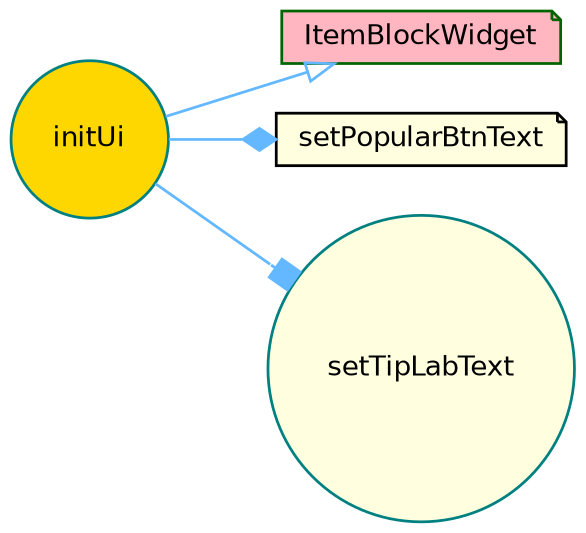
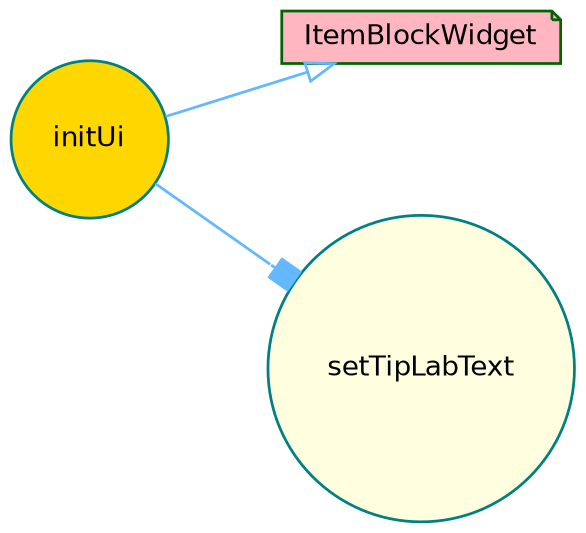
node "setPopularBtnText": removed
